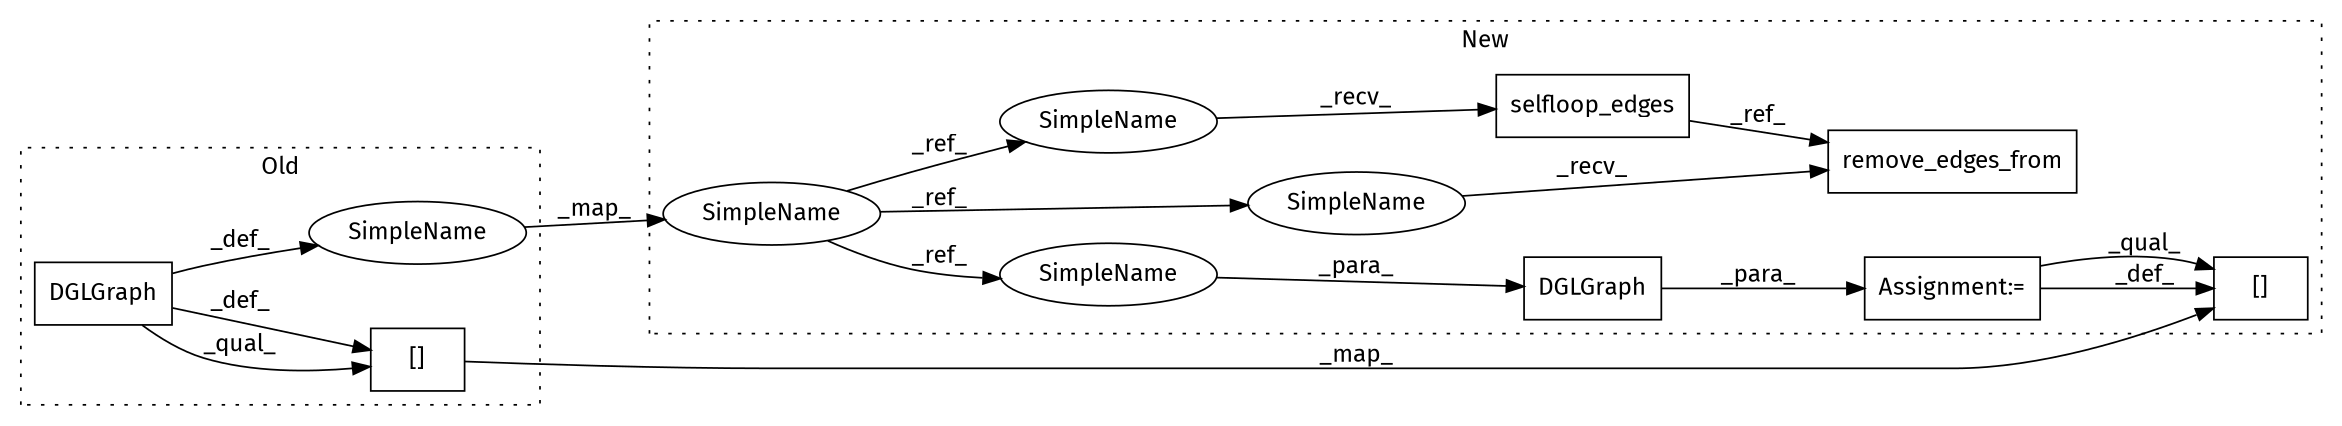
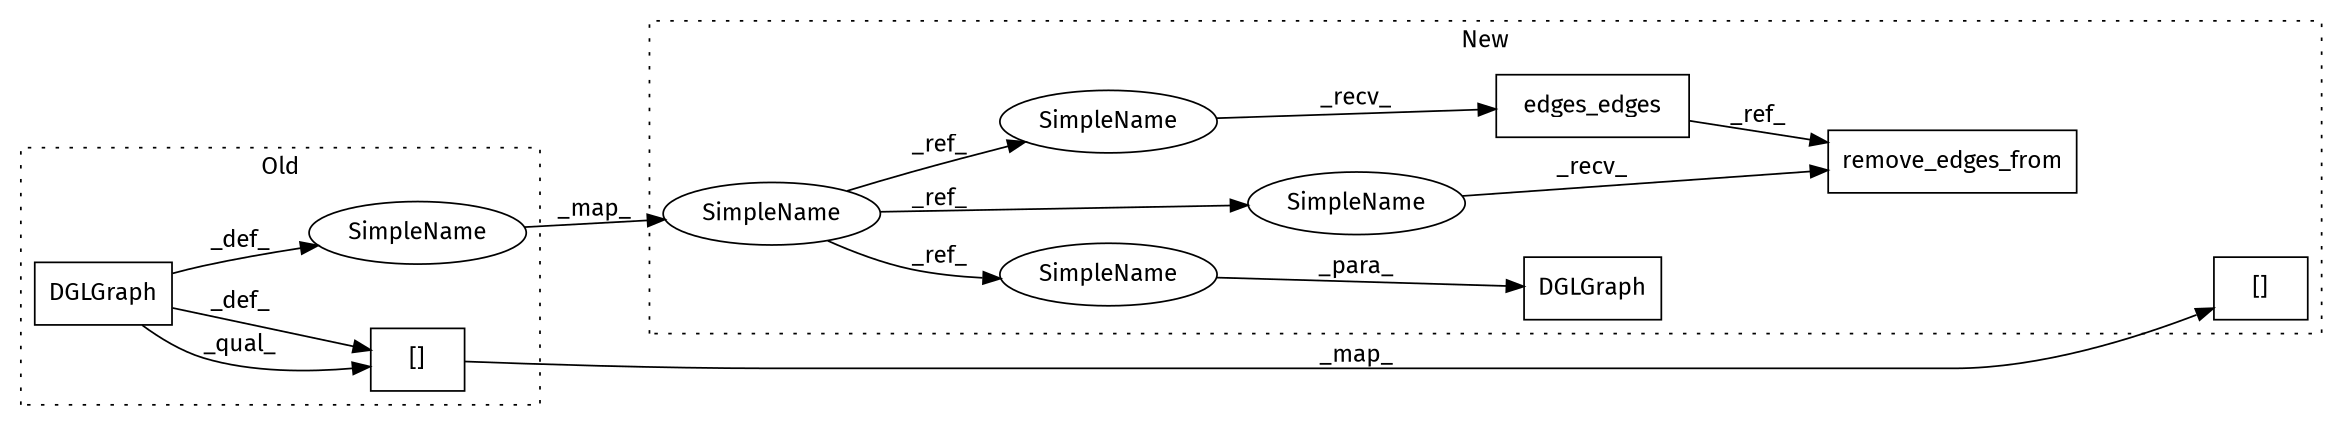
node "selfloop_edges": label "selfloop_edges" -> "edges_edges"
node "Assignment:=": removed
